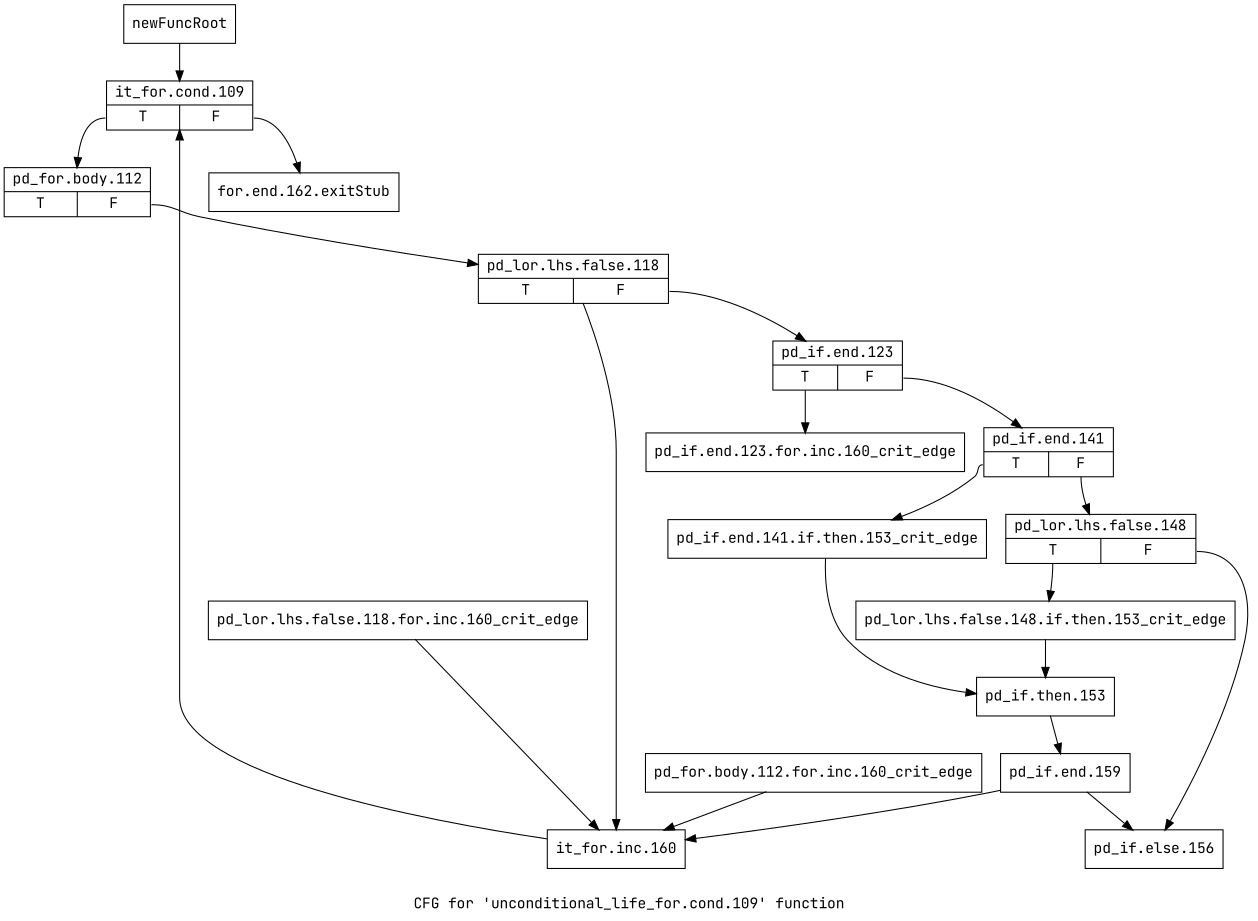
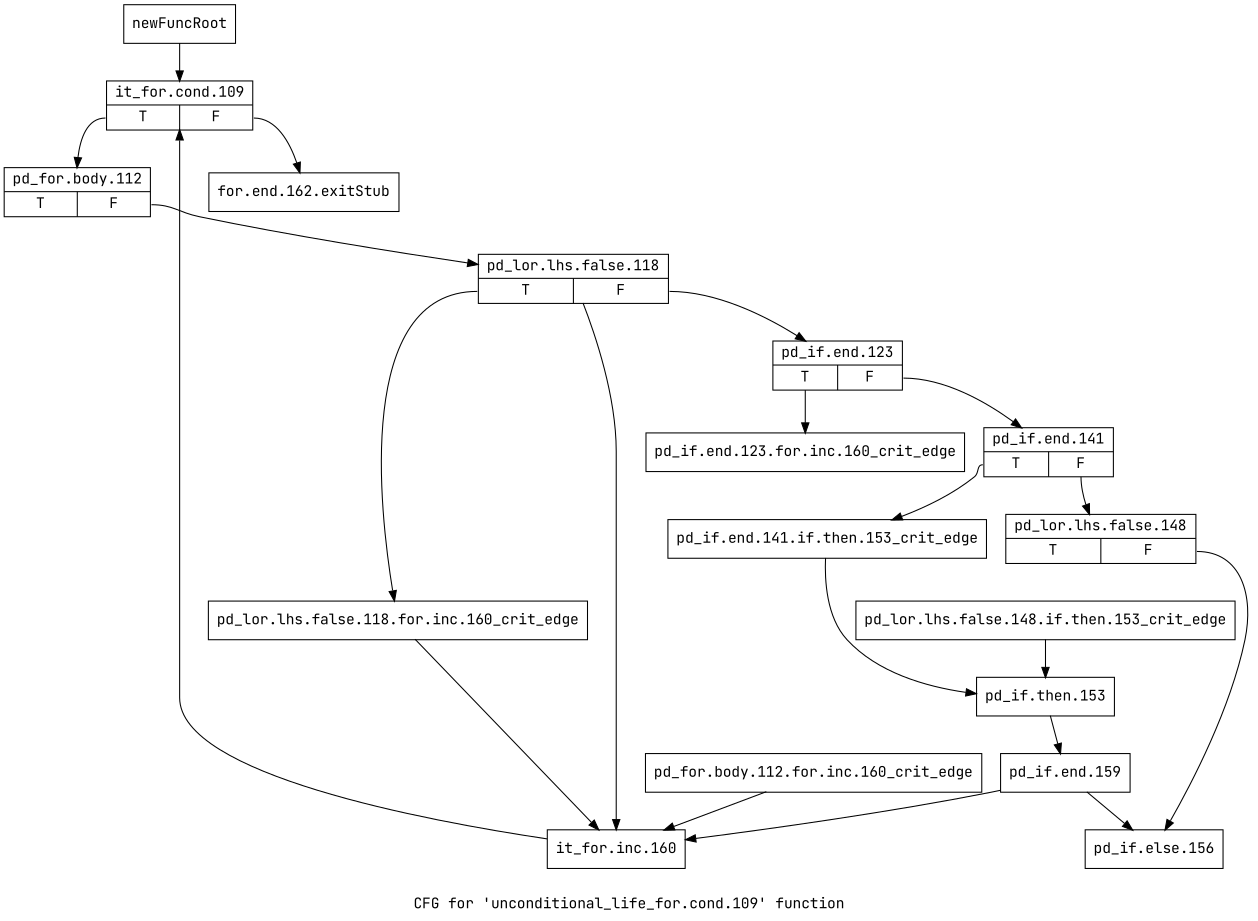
edge "pd_lor.lhs.false.118" -> "pd_lor.lhs.false.118.for.inc.160_crit_edge": added
edge "pd_lor.lhs.false.148" -> "pd_lor.lhs.false.148.if.then.153_crit_edge": removed
